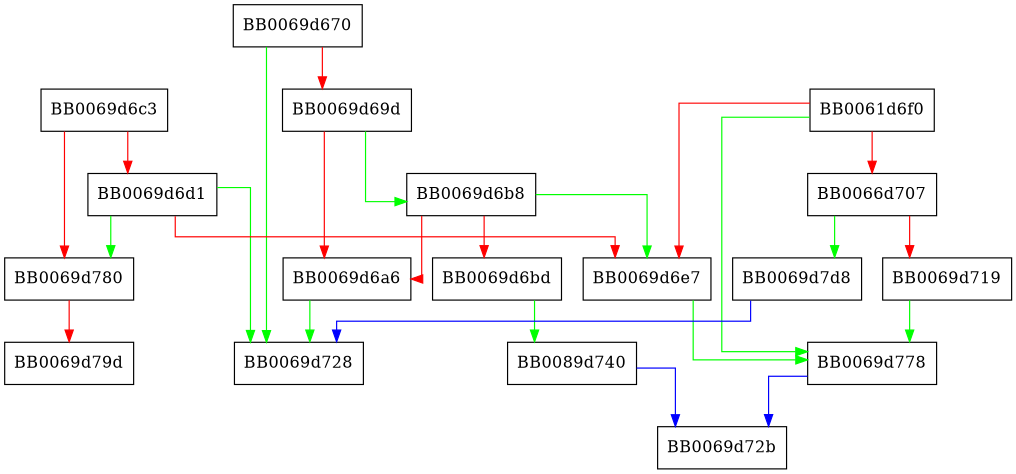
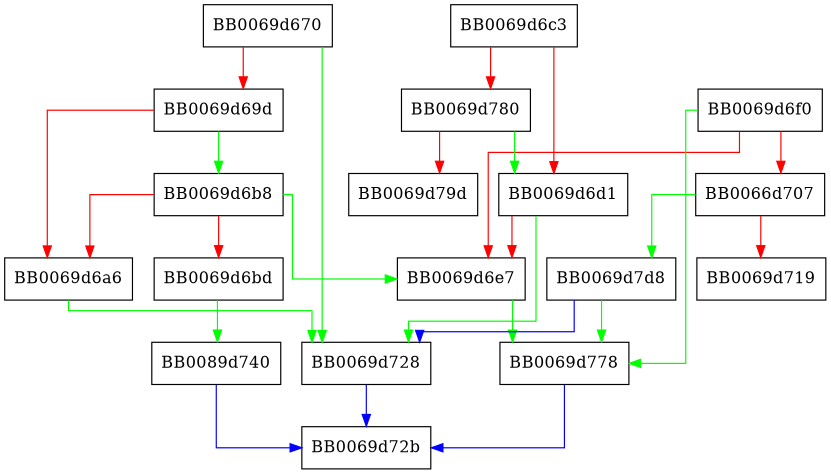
node "BB0061d6f0": label "BB0061d6f0" -> "BB0069d6f0"
edge "BB0069d6d1" -> "BB0069d780": reversed
edge "BB0069d719" -> "BB0069d778": now "BB0069d7d8" -> "BB0069d778"
edge "BB0069d728" -> "BB0069d72b": added
